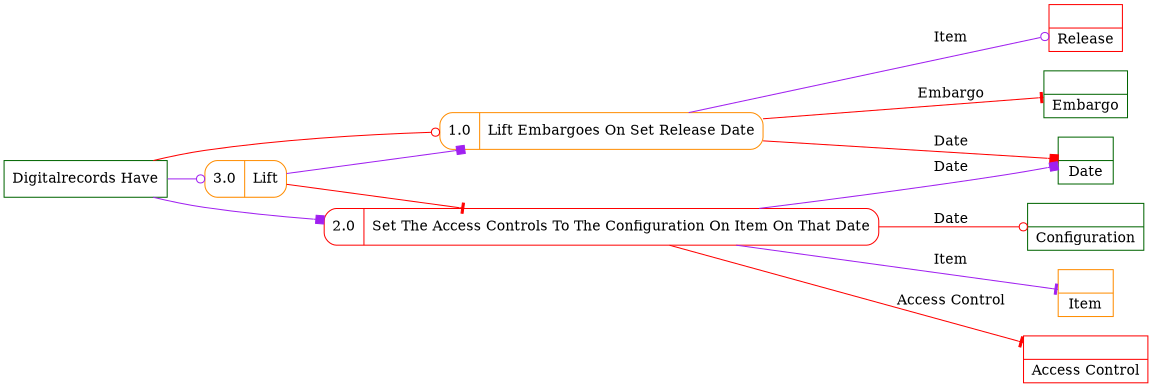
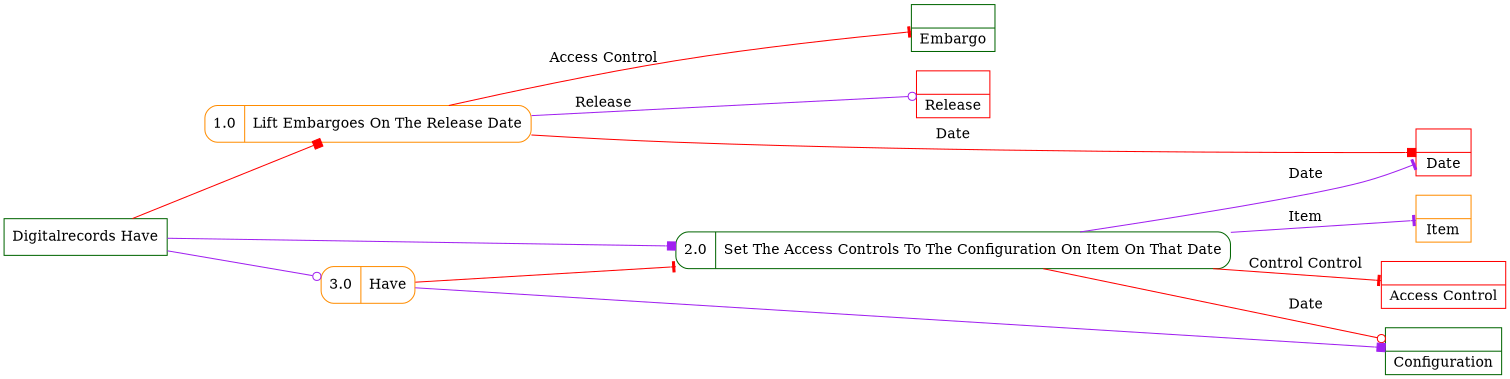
edge "1.0" -> "Release": label "Item" -> "Release"
edge "1.0" -> "Embargo": label "Embargo" -> "Access Control"
node "1.0": text "Lift Embargoes On Set Release Date" -> "Lift Embargoes On The Release Date"
edge "Digitalrecords Have" -> "1.0": arrowhead odot -> box
node "Date": color darkgreen -> red
edge "3.0" -> "1.0": now "3.0" -> "Configuration"
node "3.0": text "Lift" -> "Have"
edge "2.0" -> "Date": arrowhead box -> tee
node "2.0": color red -> darkgreen
edge "2.0" -> "Access Control": label "Access Control" -> "Control Control"
